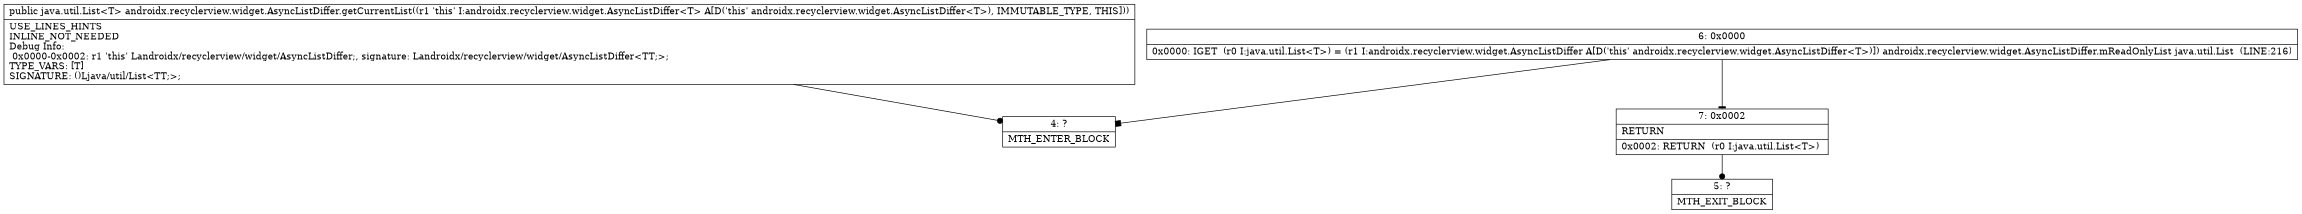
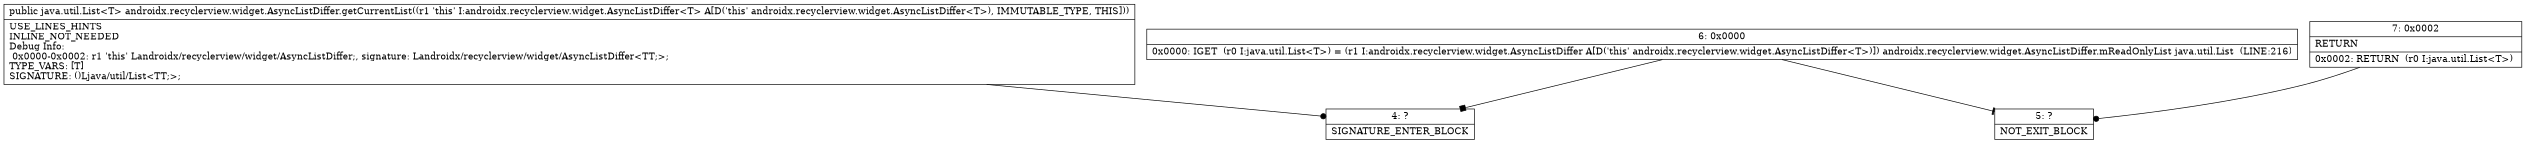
edge "6: 0x0000" -> "7: 0x0002": now "6: 0x0000" -> "5: ?"
node "4: ?": text "MTH_ENTER_BLOCK" -> "SIGNATURE_ENTER_BLOCK"
node "5: ?": text "MTH_EXIT_BLOCK" -> "NOT_EXIT_BLOCK"
